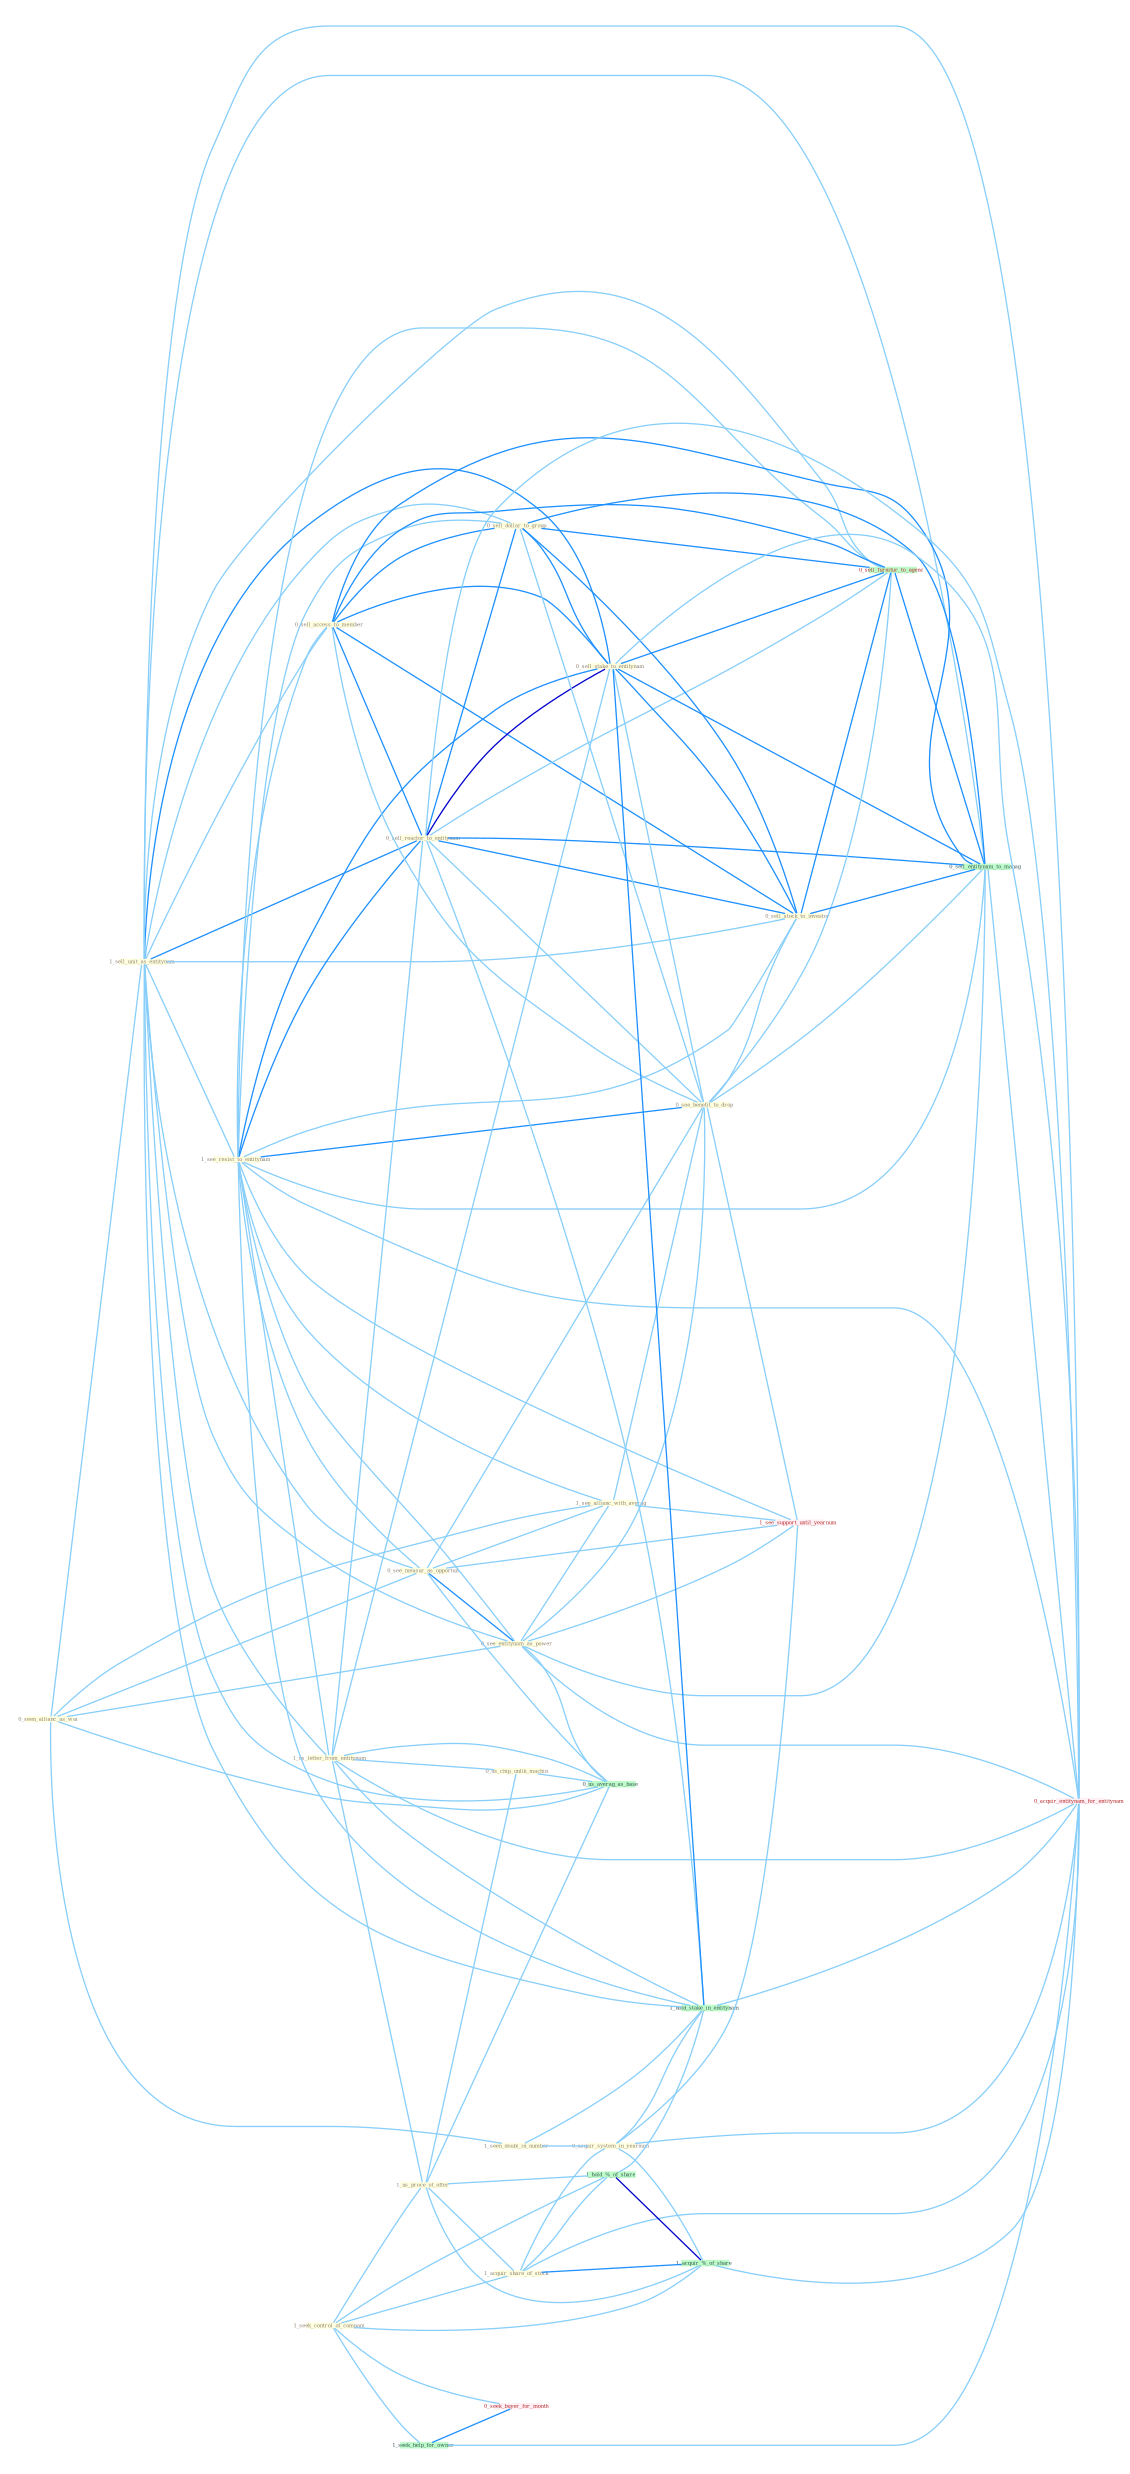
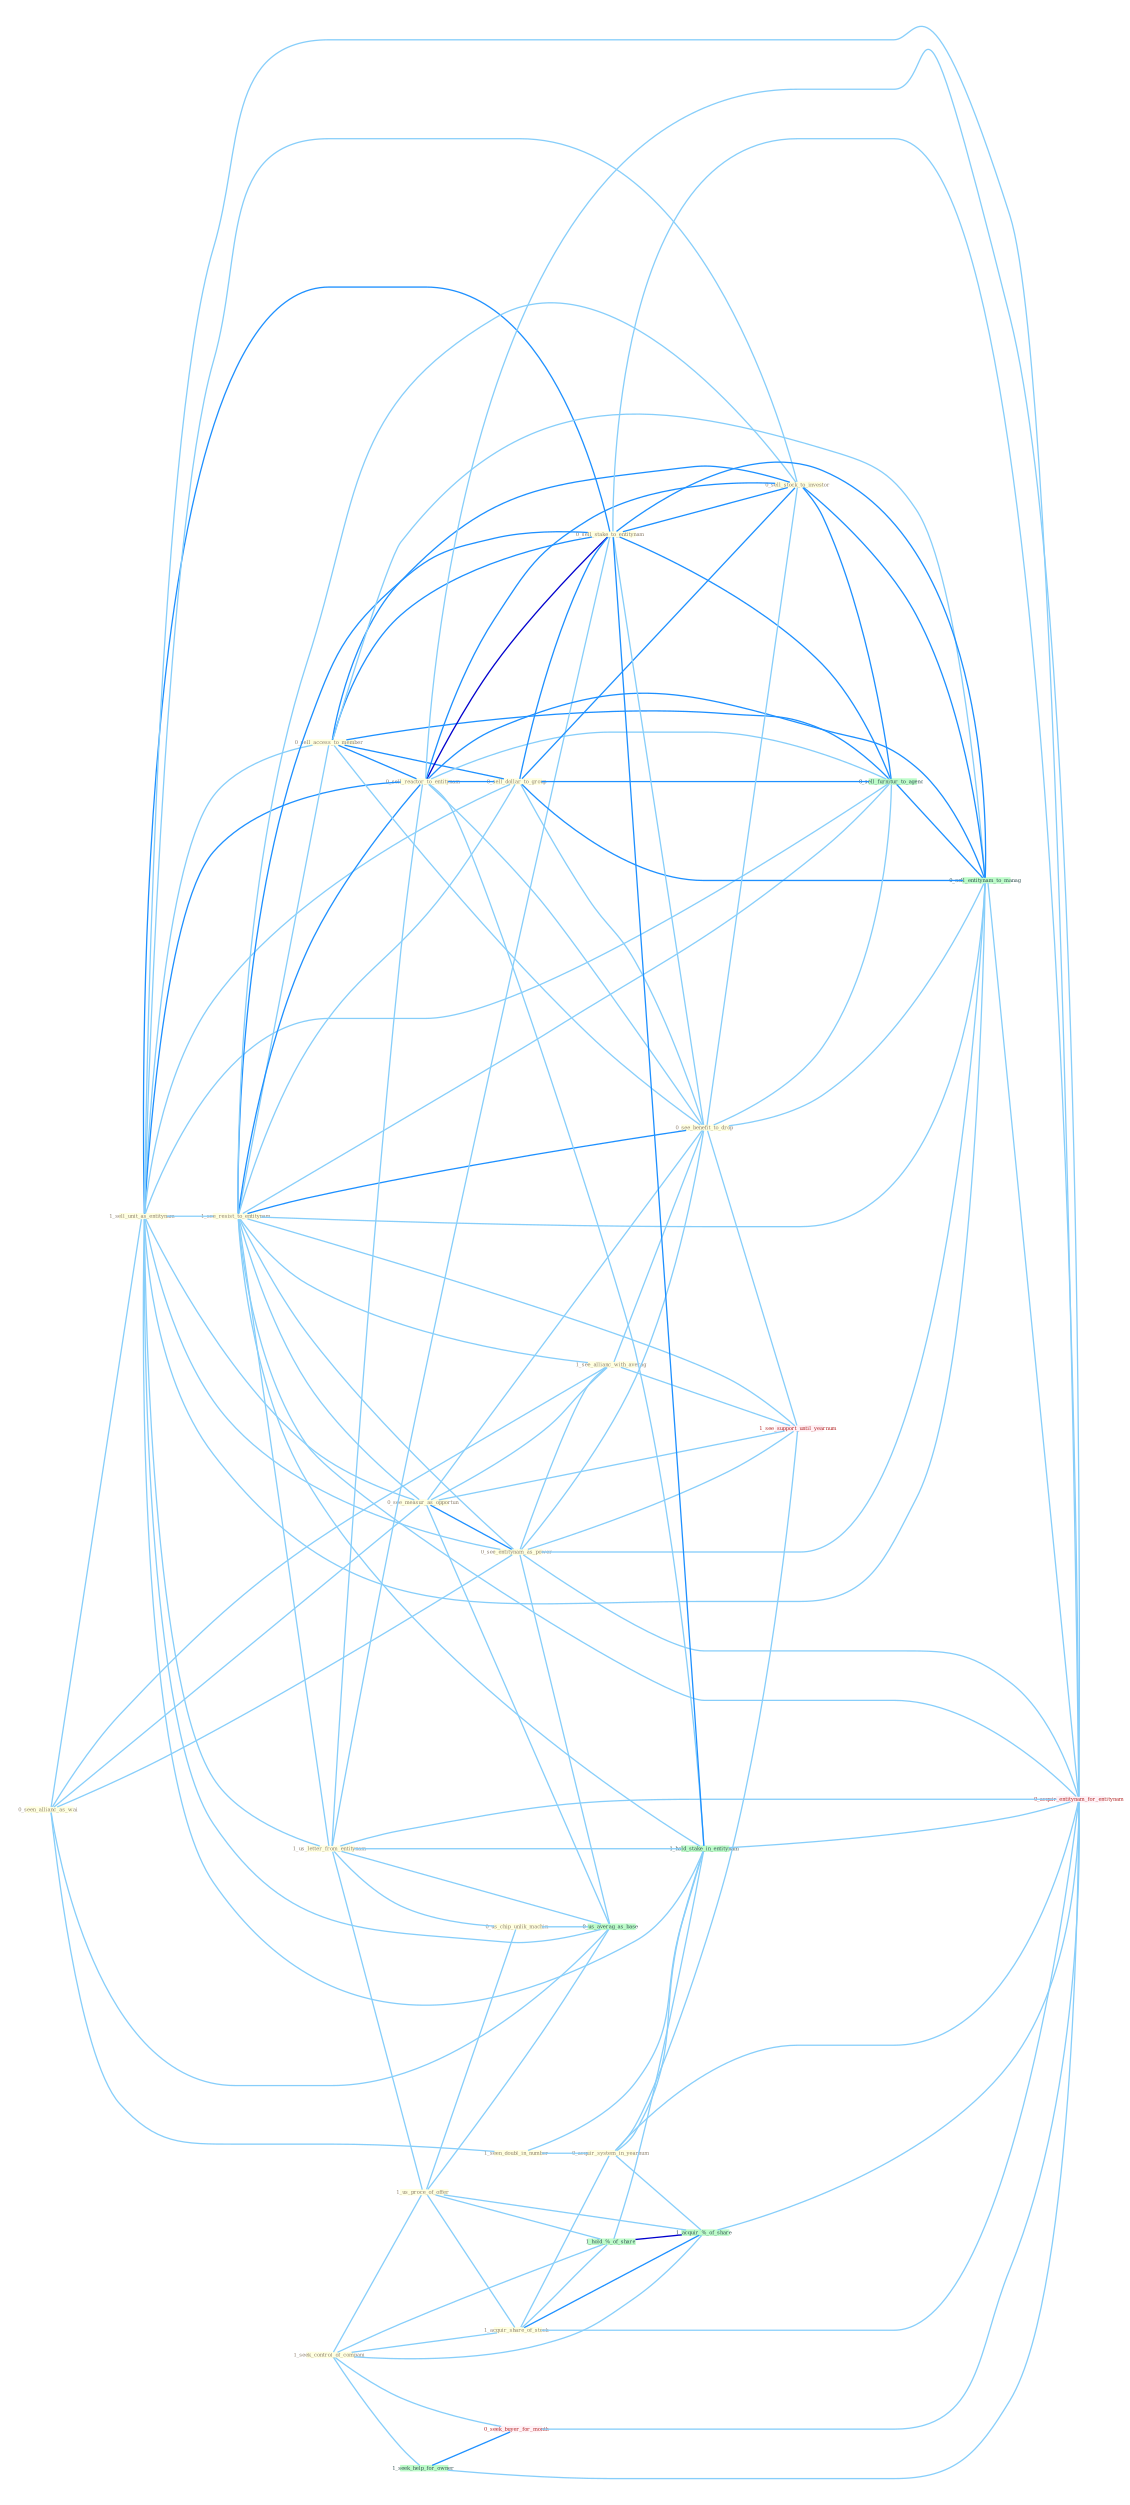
edge "0_sell_access_to_member" -- "0_sell_entitynam_to_manag": color #1e90ff -> #87cefa
node "0_sell_furnitur_to_agenc": fontcolor #b22222 -> #2f4f4f
edge "0_acquir_entitynam_for_entitynam" -- "0_seek_buyer_for_month": added
